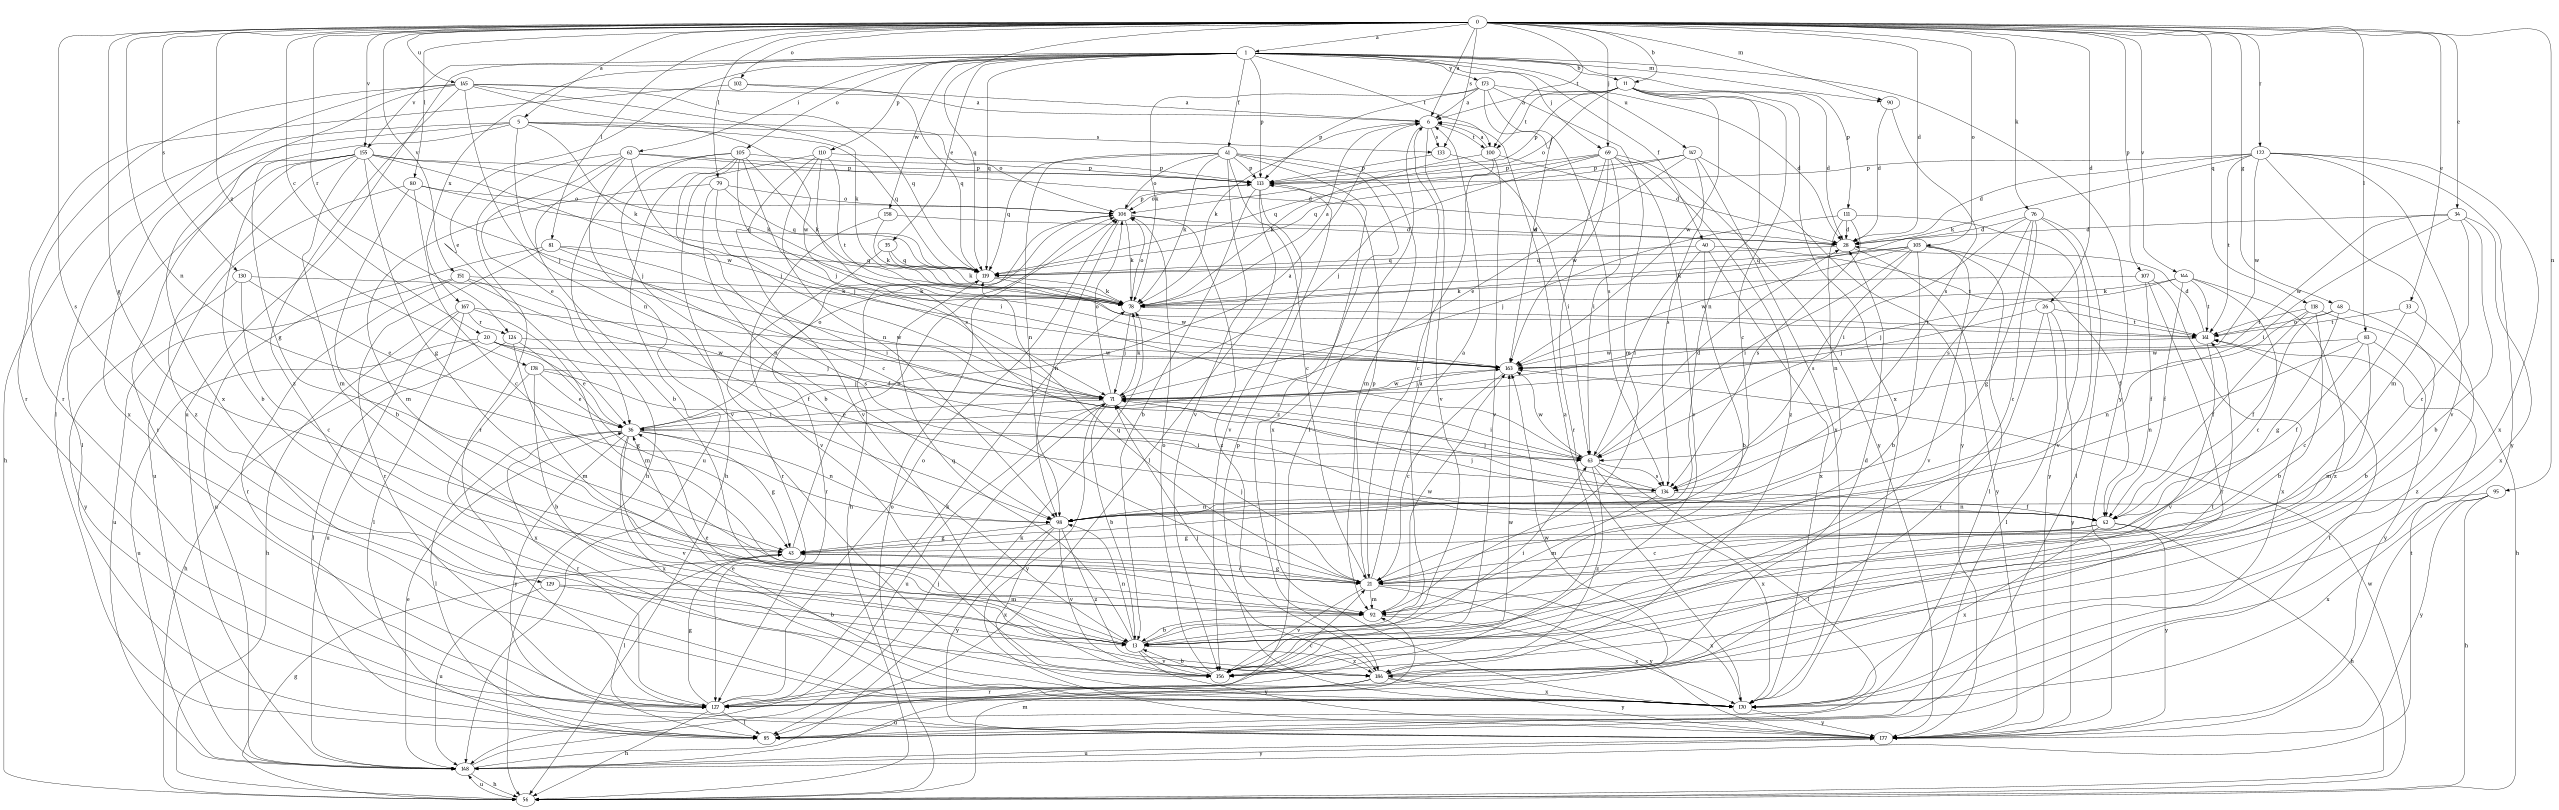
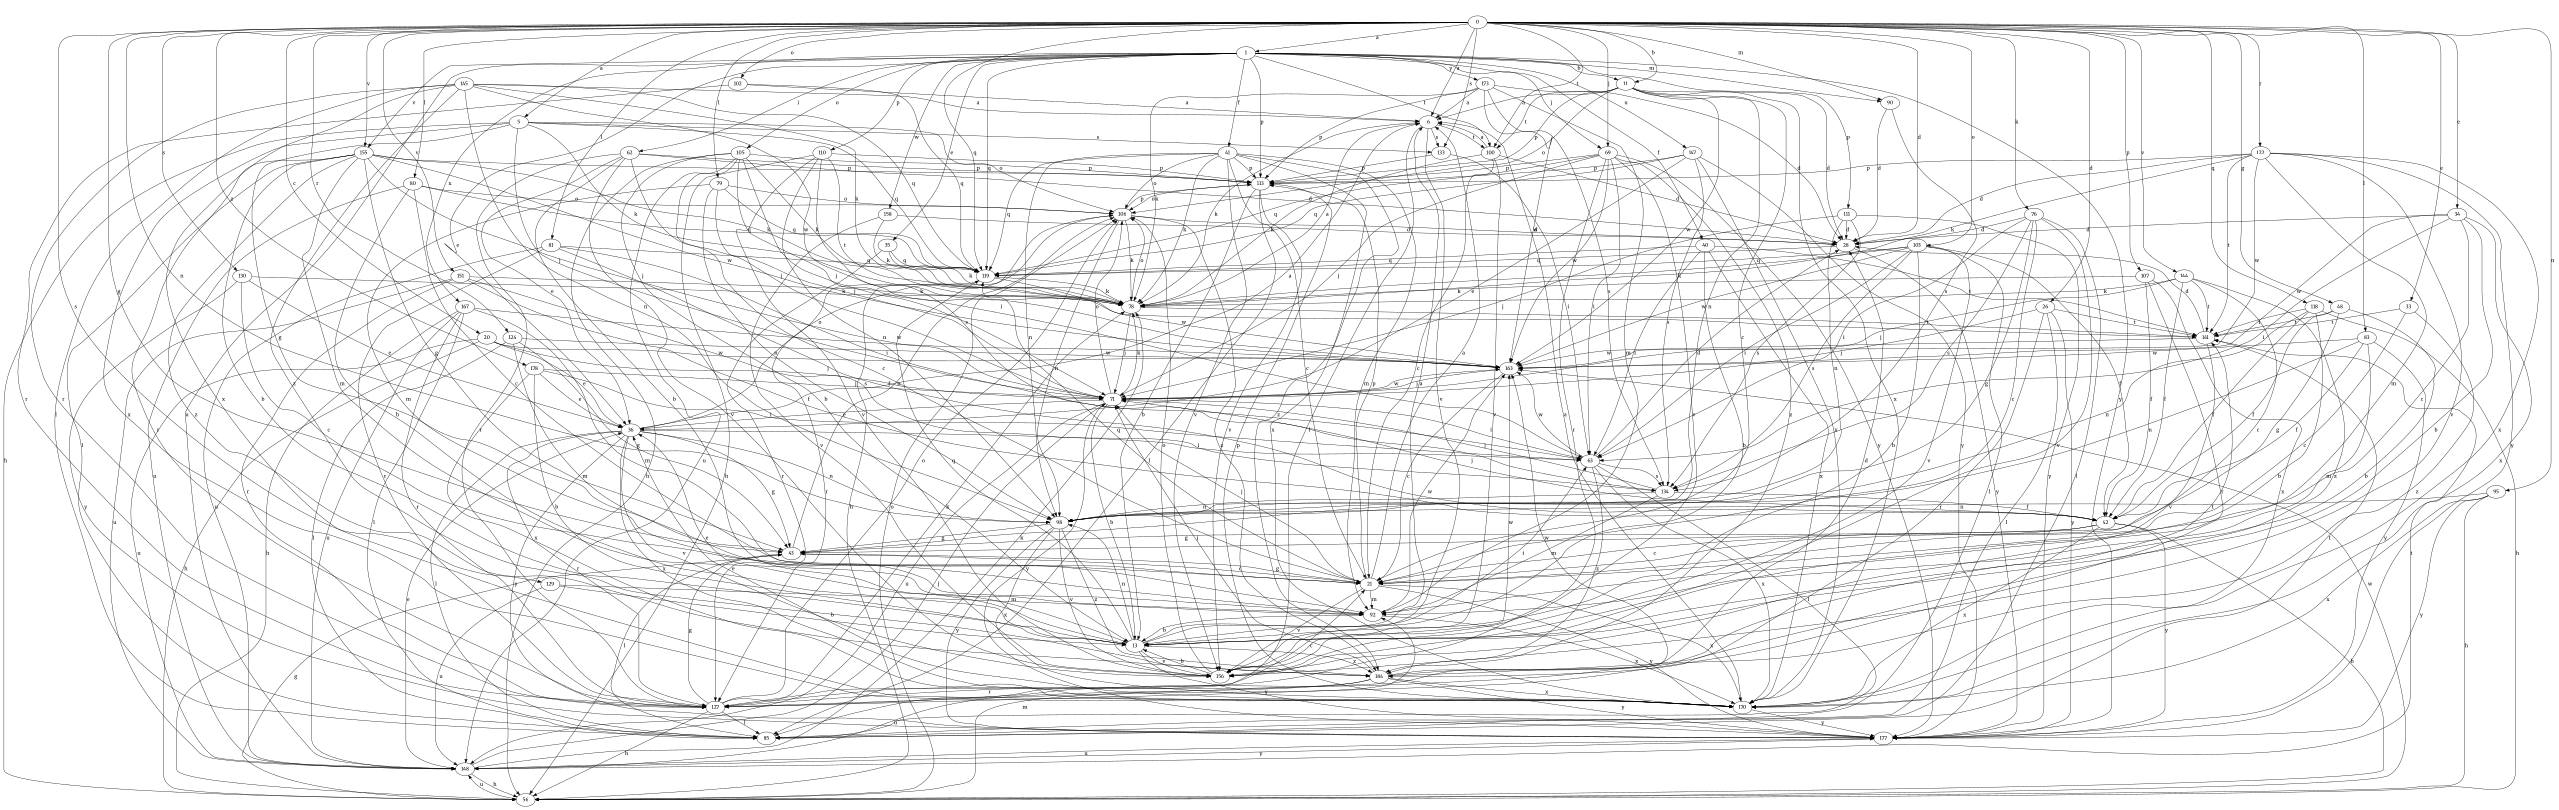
edge "0" -> "145": removed, label "u"
edge "48" -> "141": label "o" -> "t"
edge "167" -> "124": now "167" -> "127"
